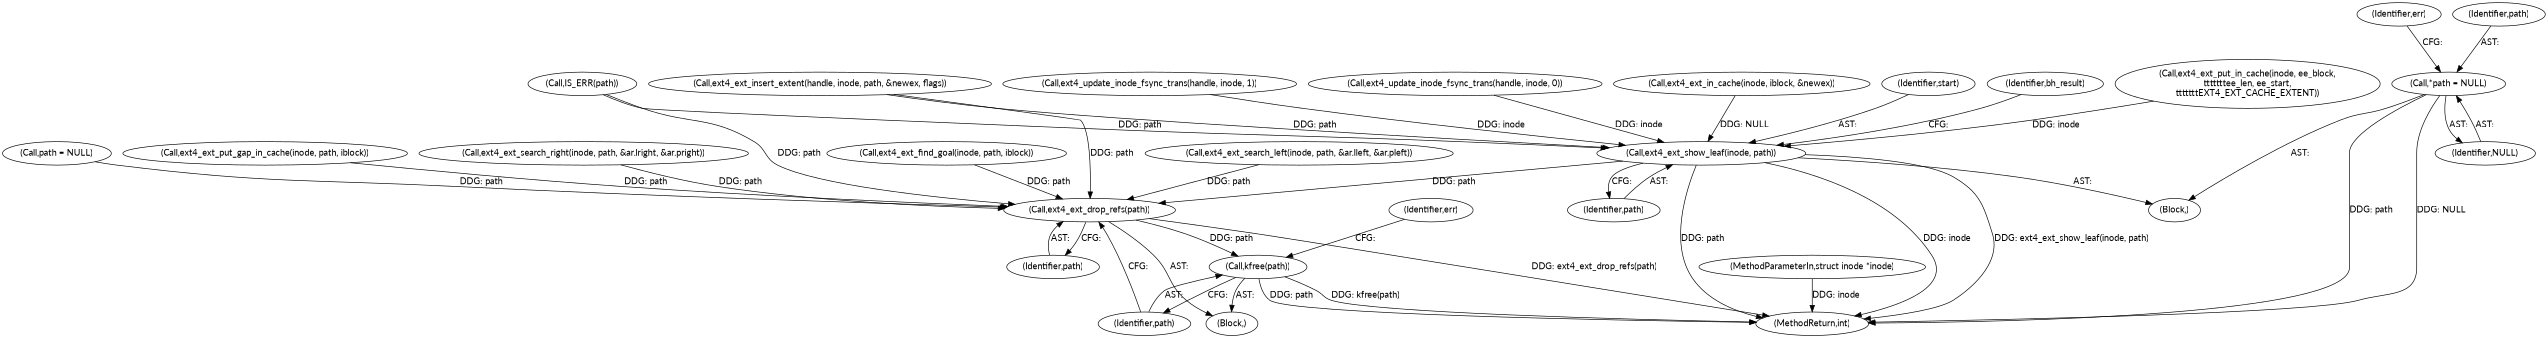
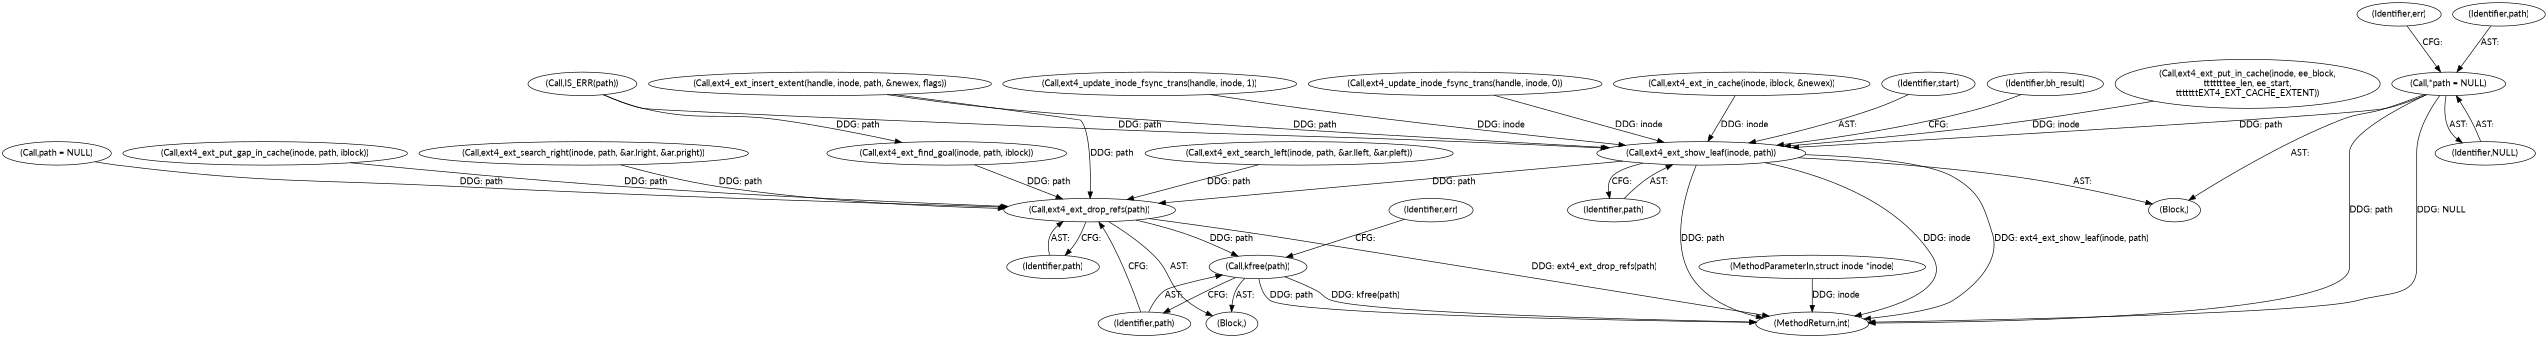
edge "(Call,ext4_ext_in_cache(inode, iblock, &newex))" -> "(Call,ext4_ext_show_leaf(inode, path))": label "DDG: NULL" -> "DDG: inode"
edge "(Call,*path = NULL)" -> "(Call,ext4_ext_show_leaf(inode, path))": added, label "DDG: path"
edge "(Call,IS_ERR(path))" -> "(Call,ext4_ext_drop_refs(path))": now "(Call,IS_ERR(path))" -> "(Call,ext4_ext_find_goal(inode, path, iblock))"
